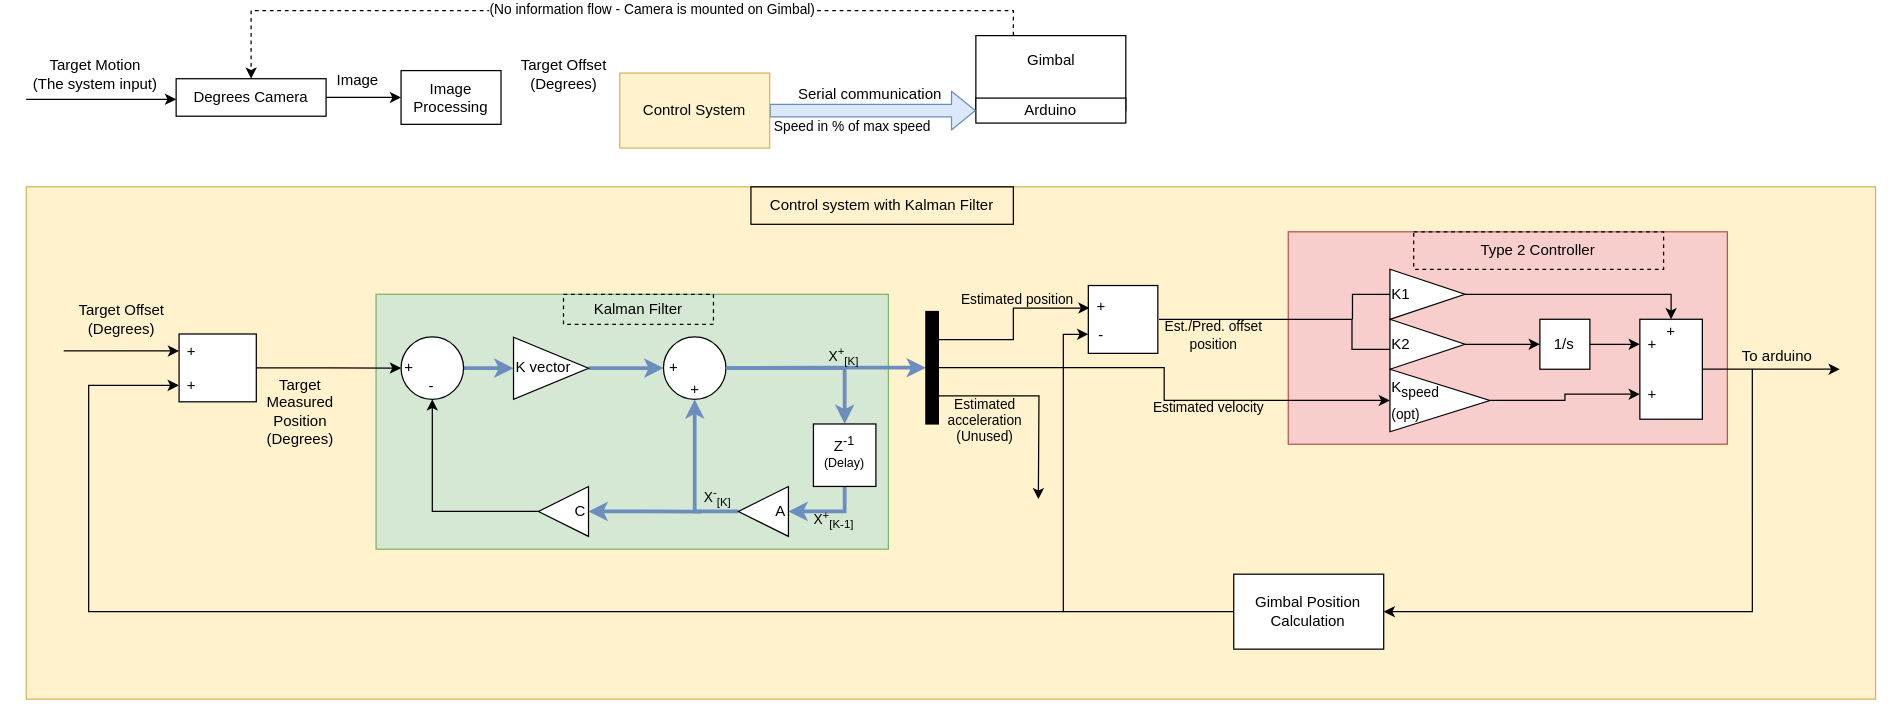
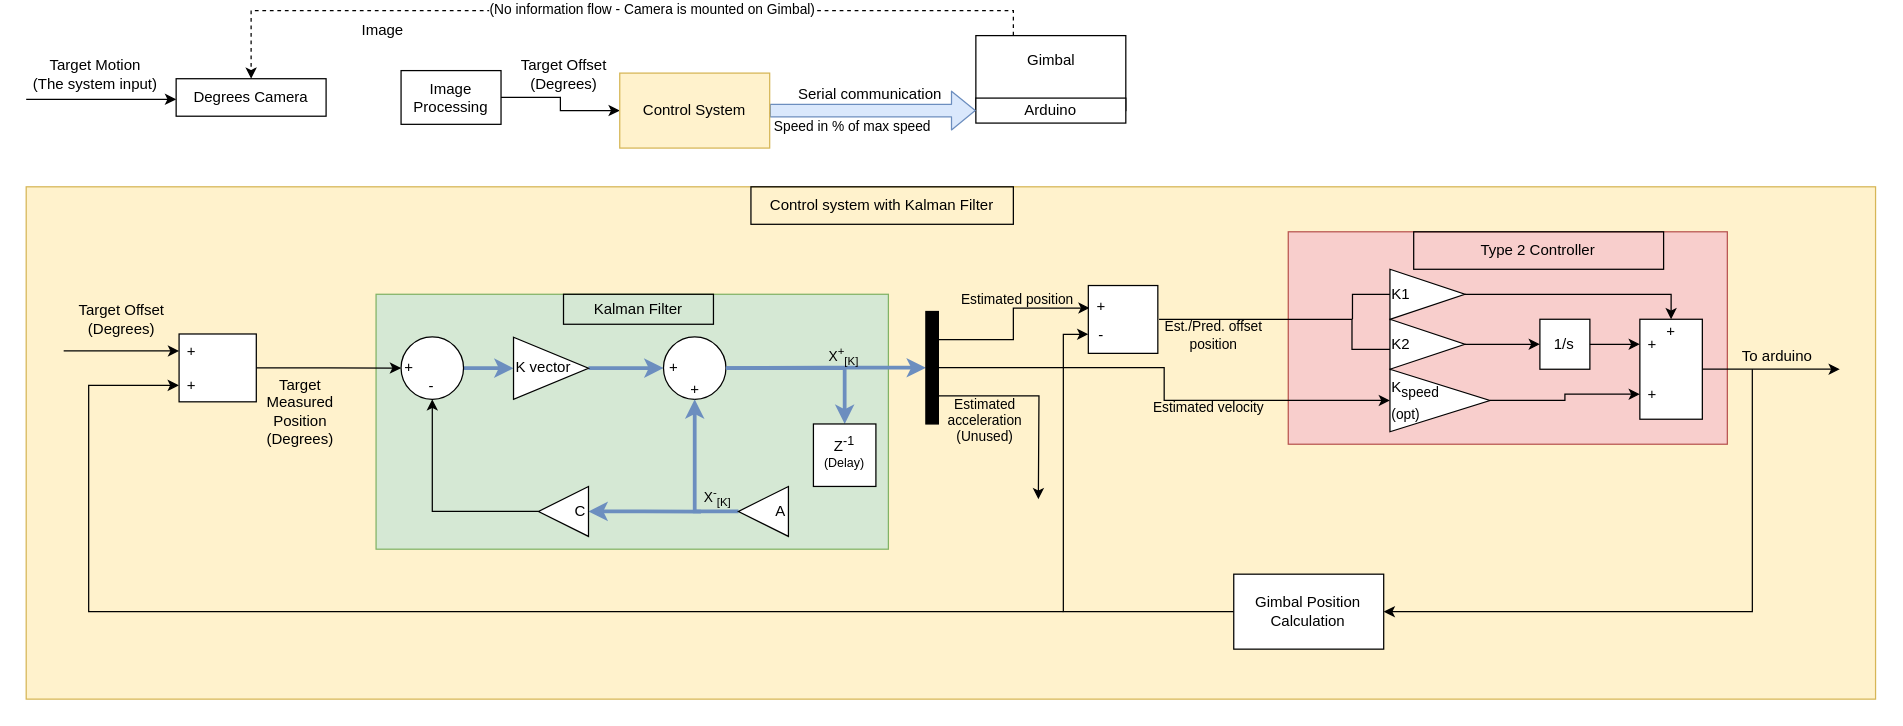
node "Image": moved (357, 81) -> (382, 31)
edge "Degrees Camera" -> "Image Processing": removed
edge "Image Processing" -> "Control System": added
node "Type 2 Controller": style dashed -> solid
node "Kalman Filter": style dashed -> solid
edge "Z-1 (Delay)" -> "A": removed, label "X+[K-1]"
